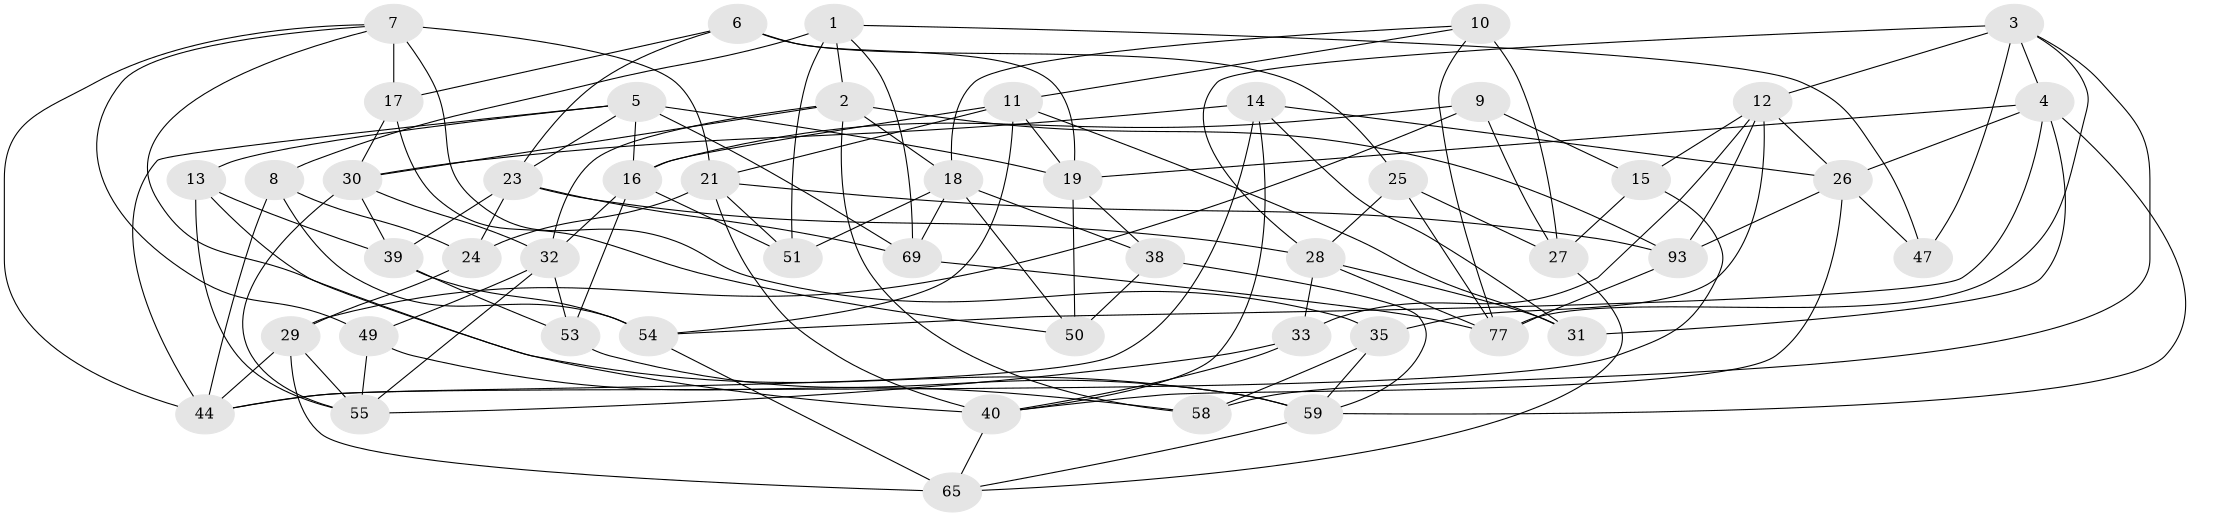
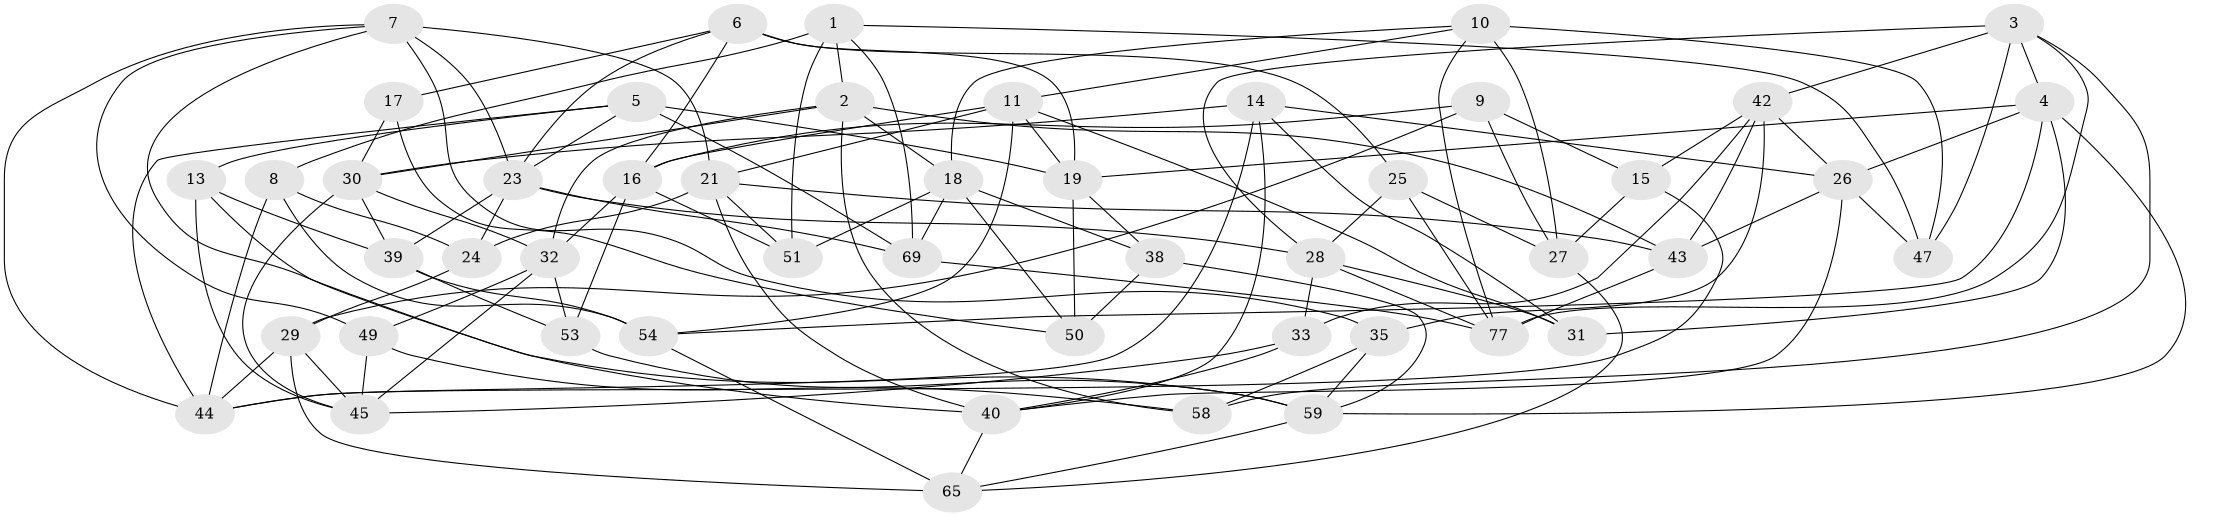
edge "10" -- "47": added
edge "7" -- "17": now "7" -- "23"
node "12": label "12" -> "42"
edge "5" -- "16": now "6" -- "16"
node "93": label "93" -> "43"
node "55": label "55" -> "45"
